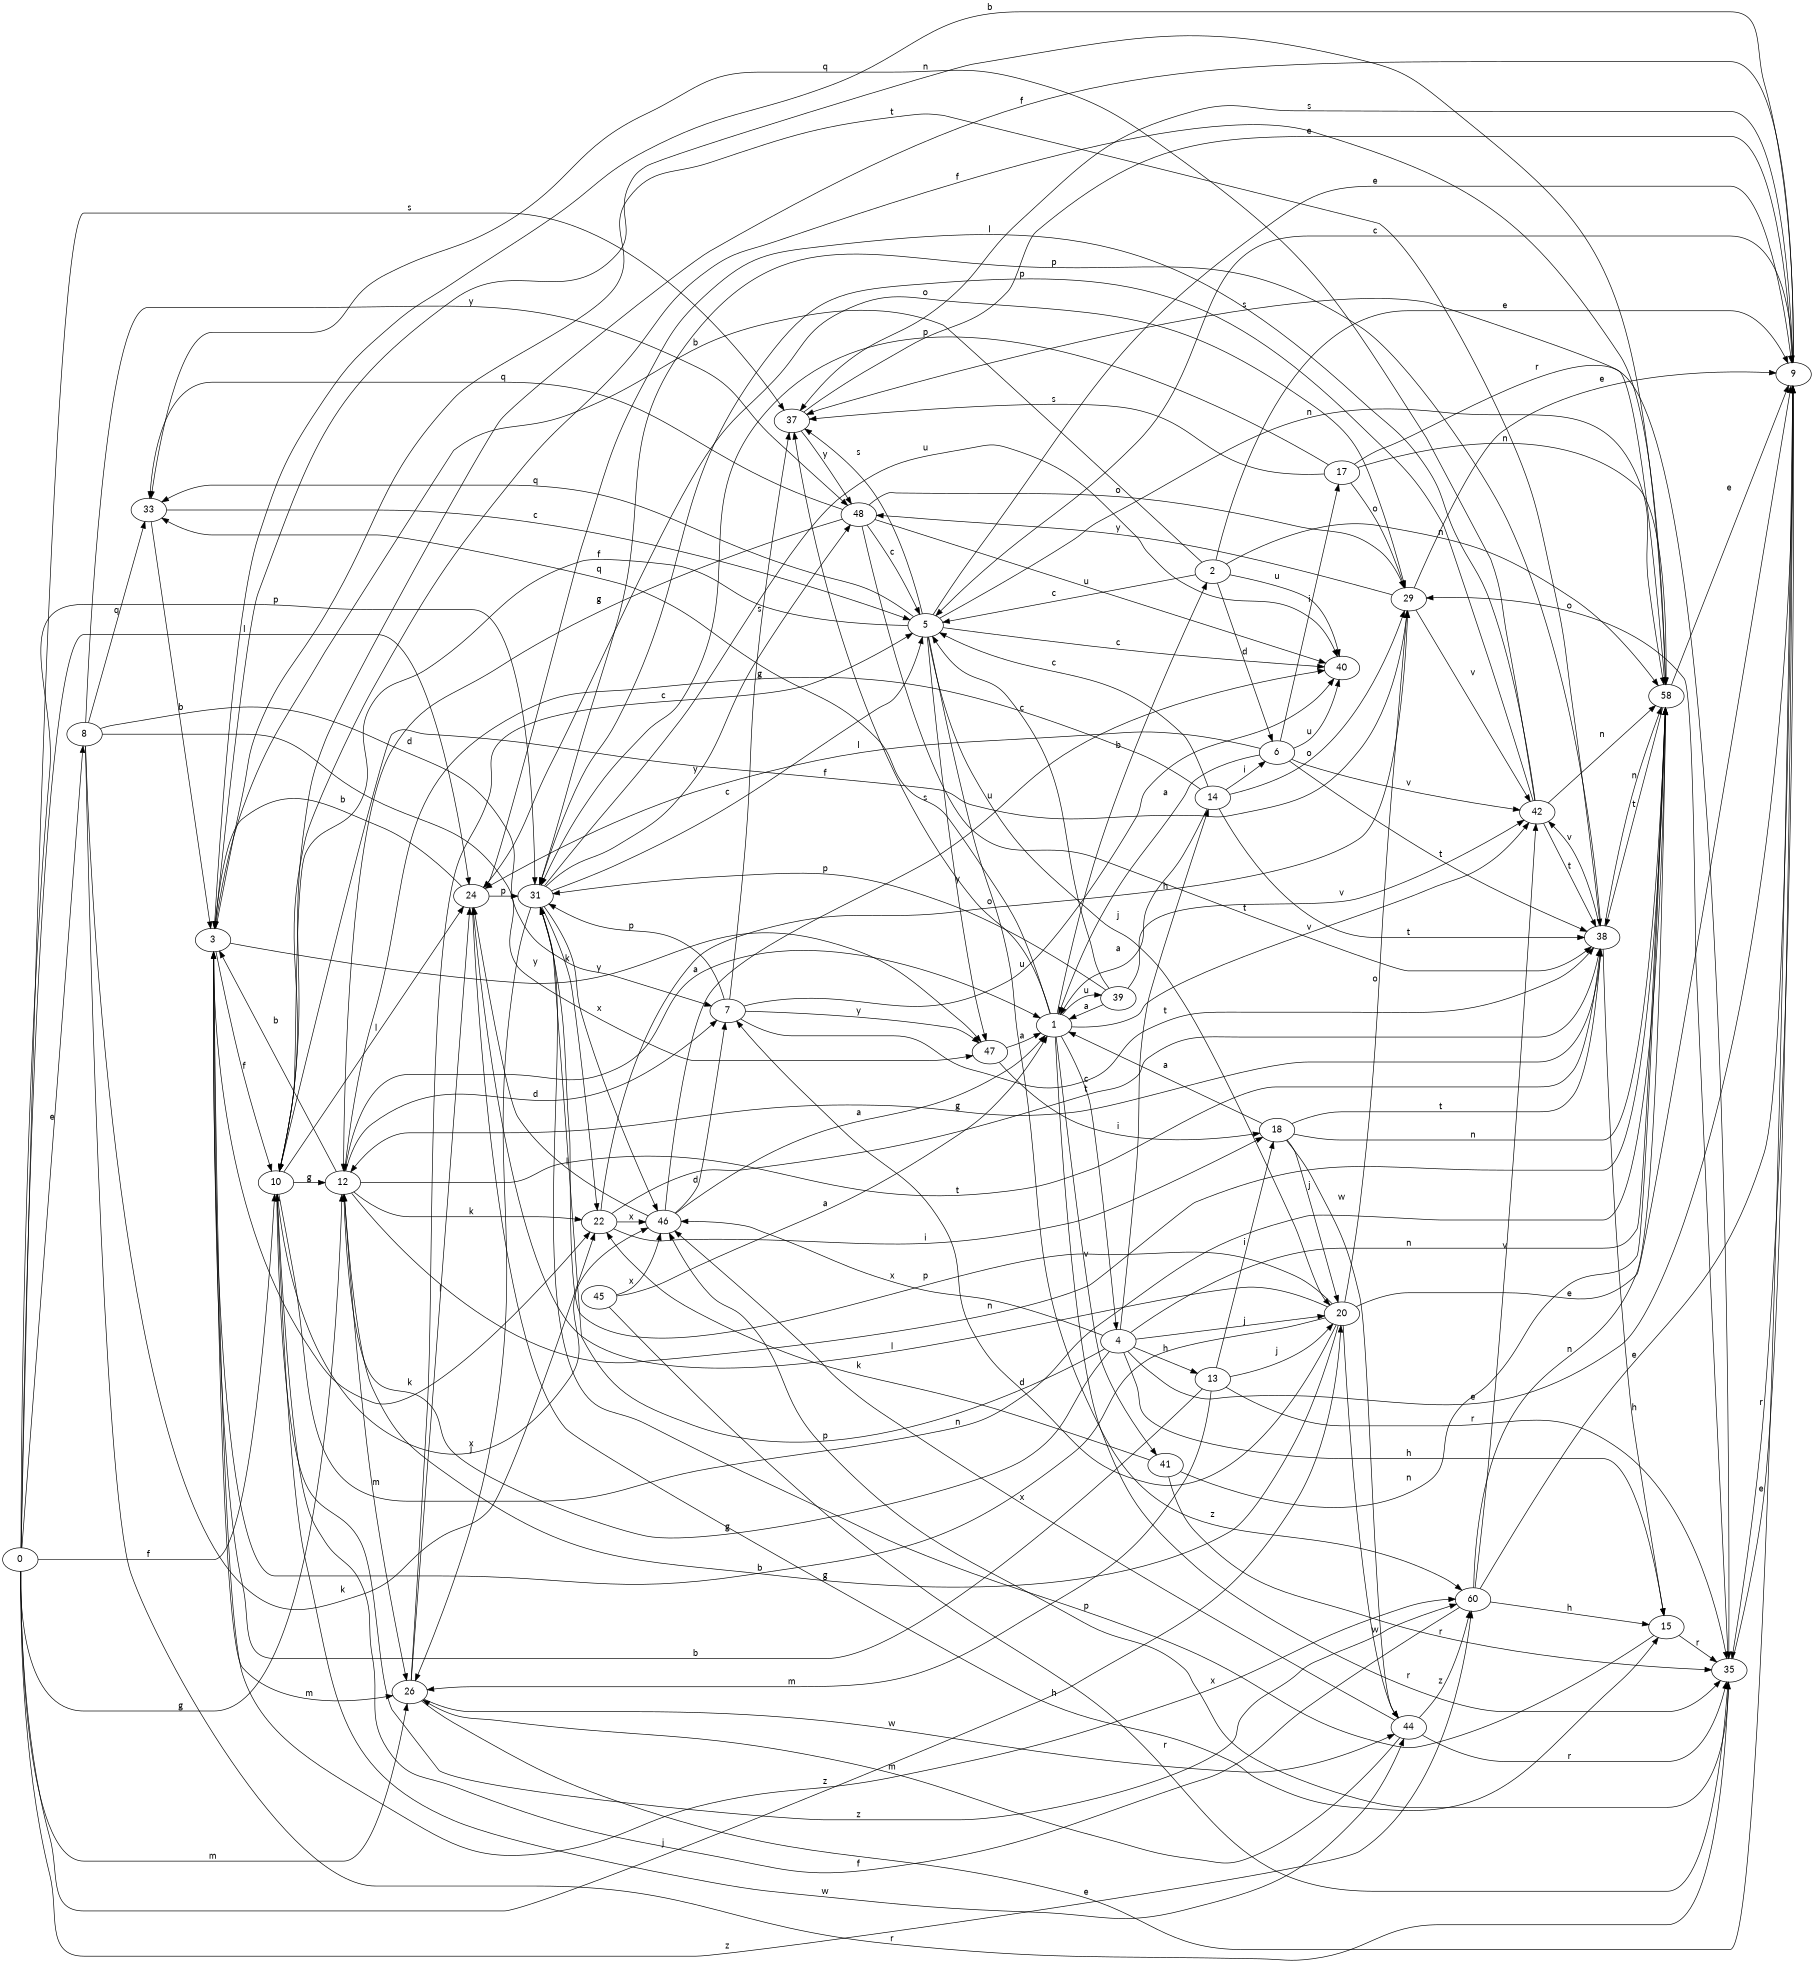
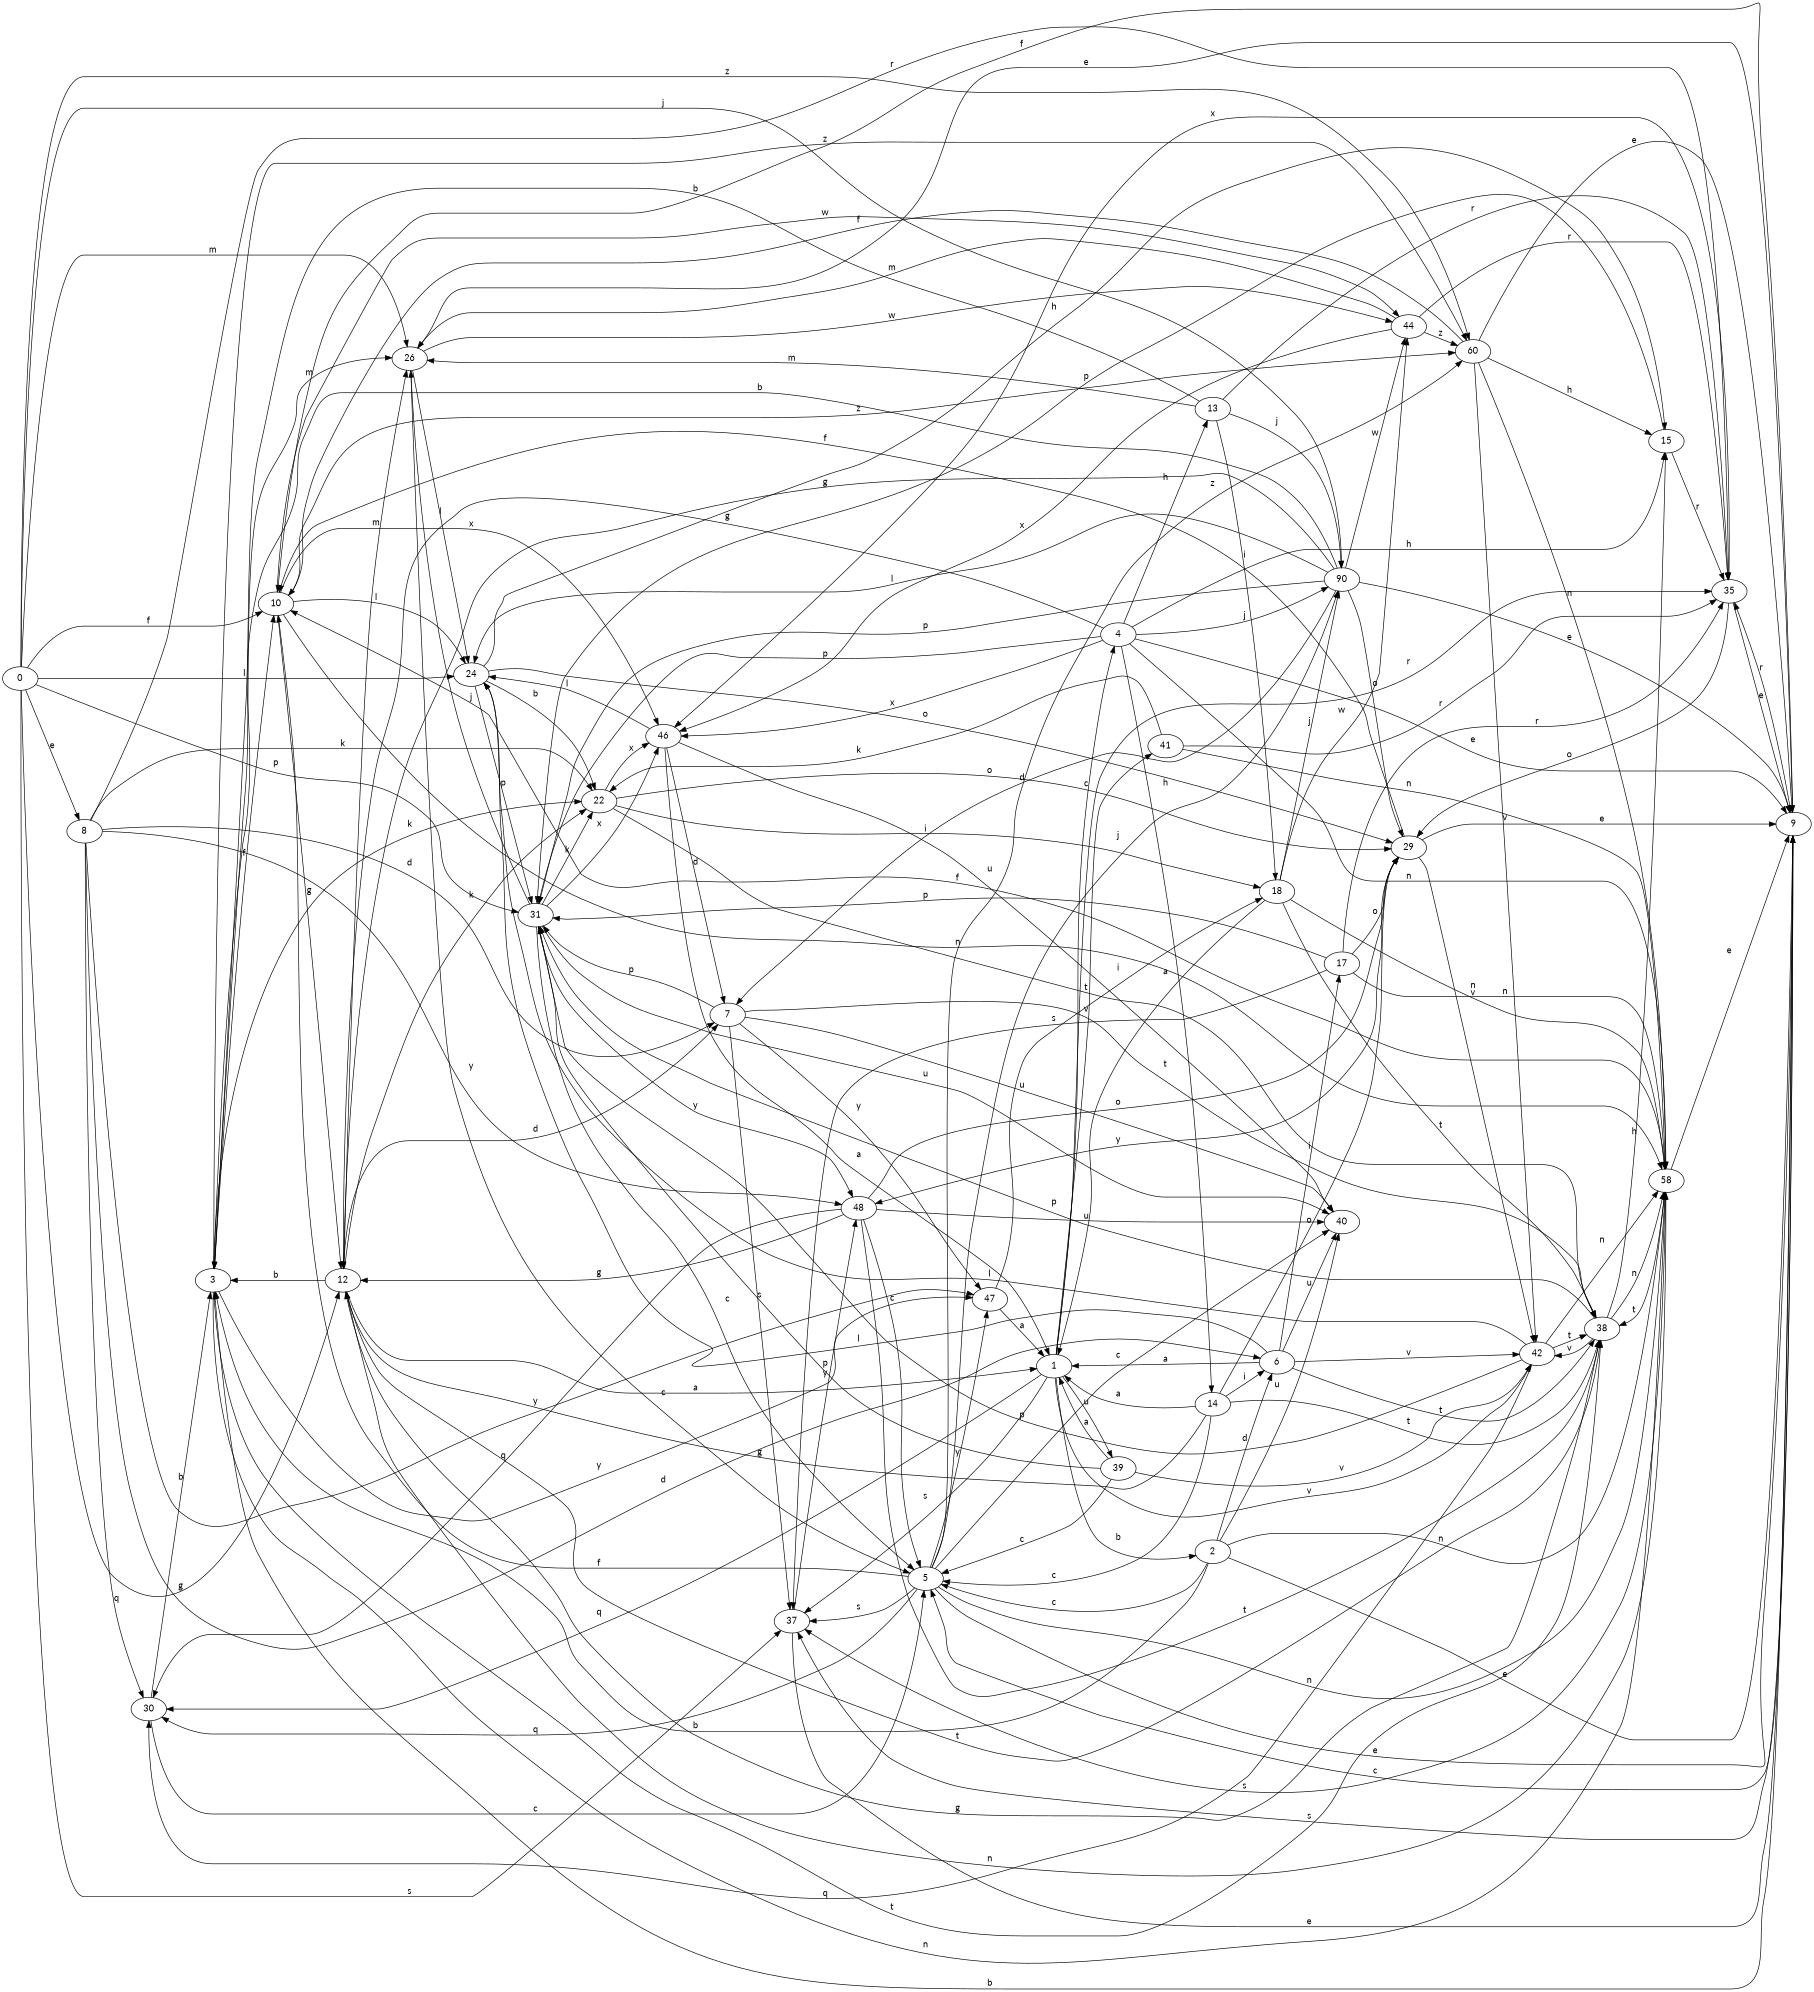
node "33": label "33" -> "30"
edge "24" -> "3": now "24" -> "22"
node "45": removed
node "20": label "20" -> "90"
edge "8" -> "6": added, label "d"
